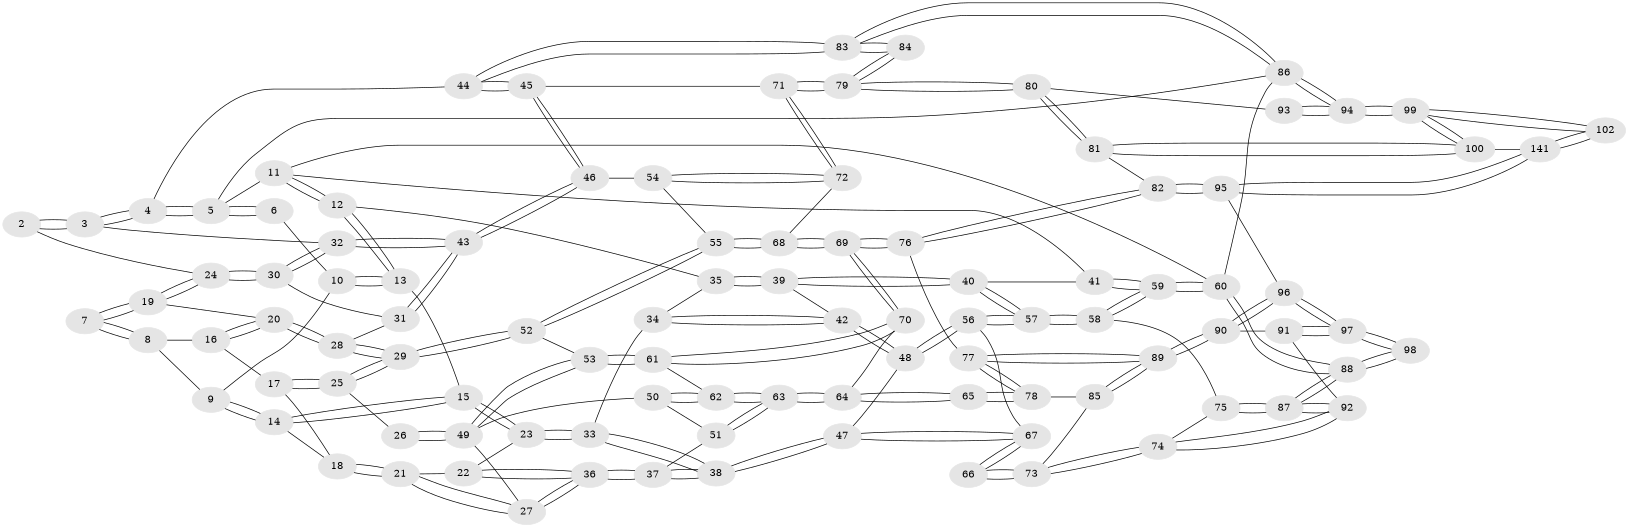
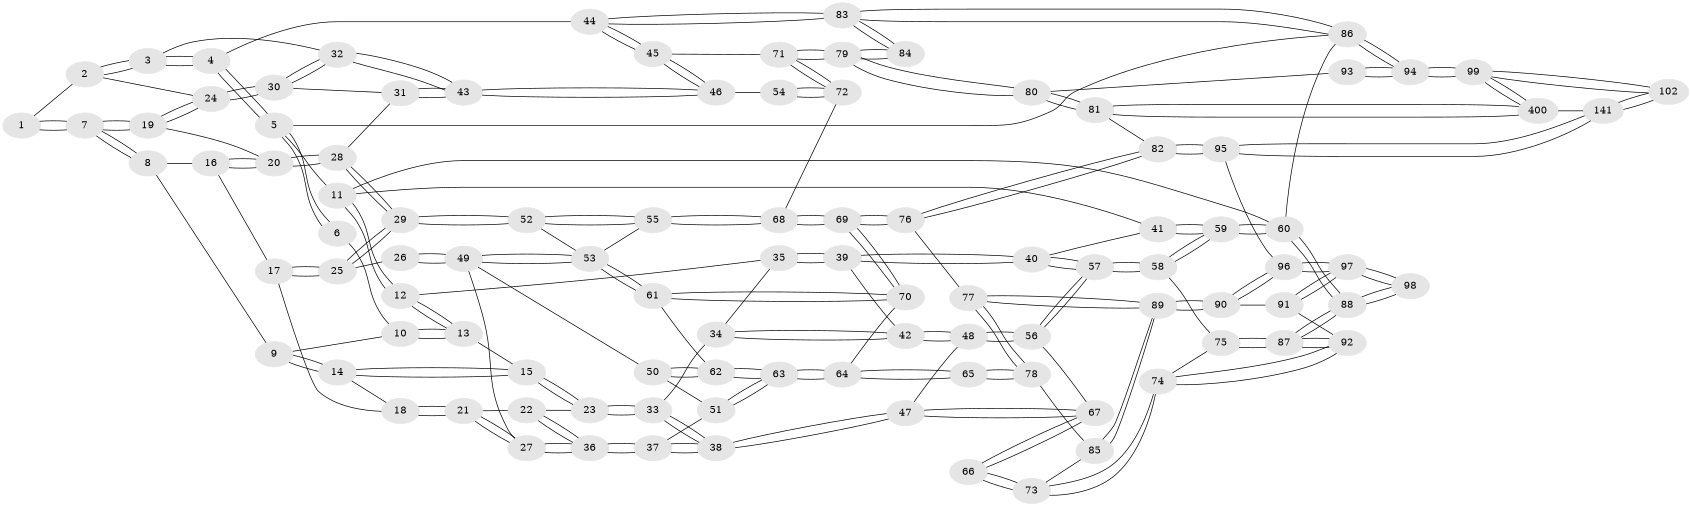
node "1": added
node "100": label "100" -> "400"
edge "54" -- "55": now "53" -- "55"
